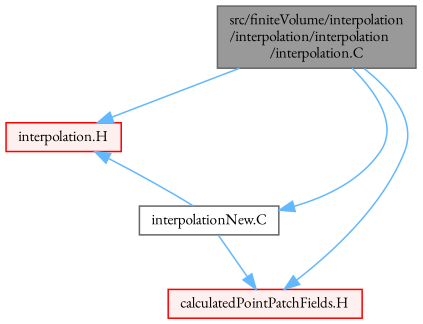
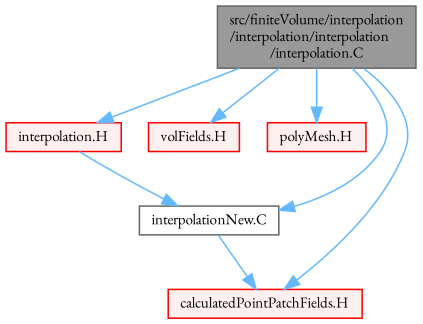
node "volFields.H": added
node "polyMesh.H": added
edge "interpolationNew.C" -> "interpolation.H": reversed
